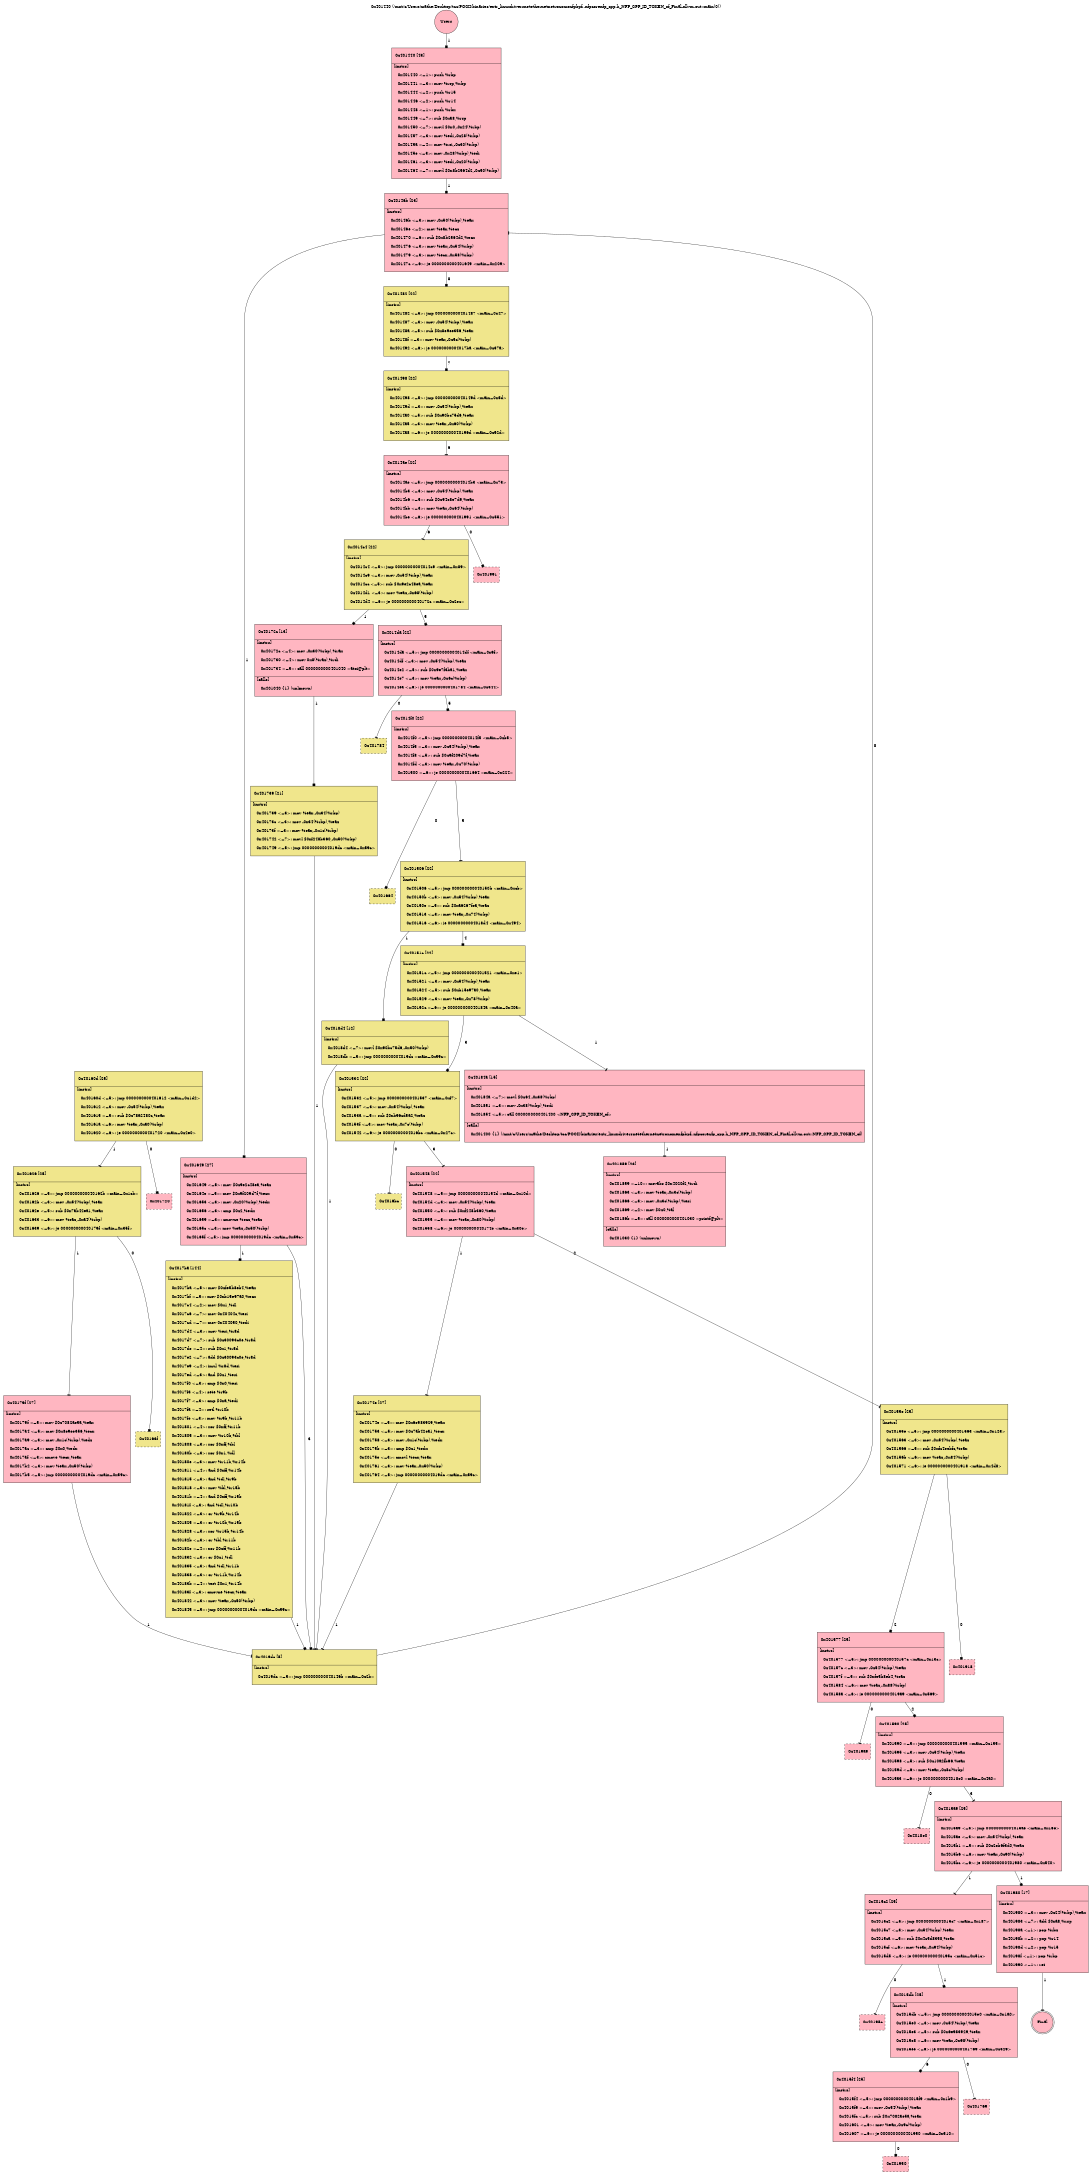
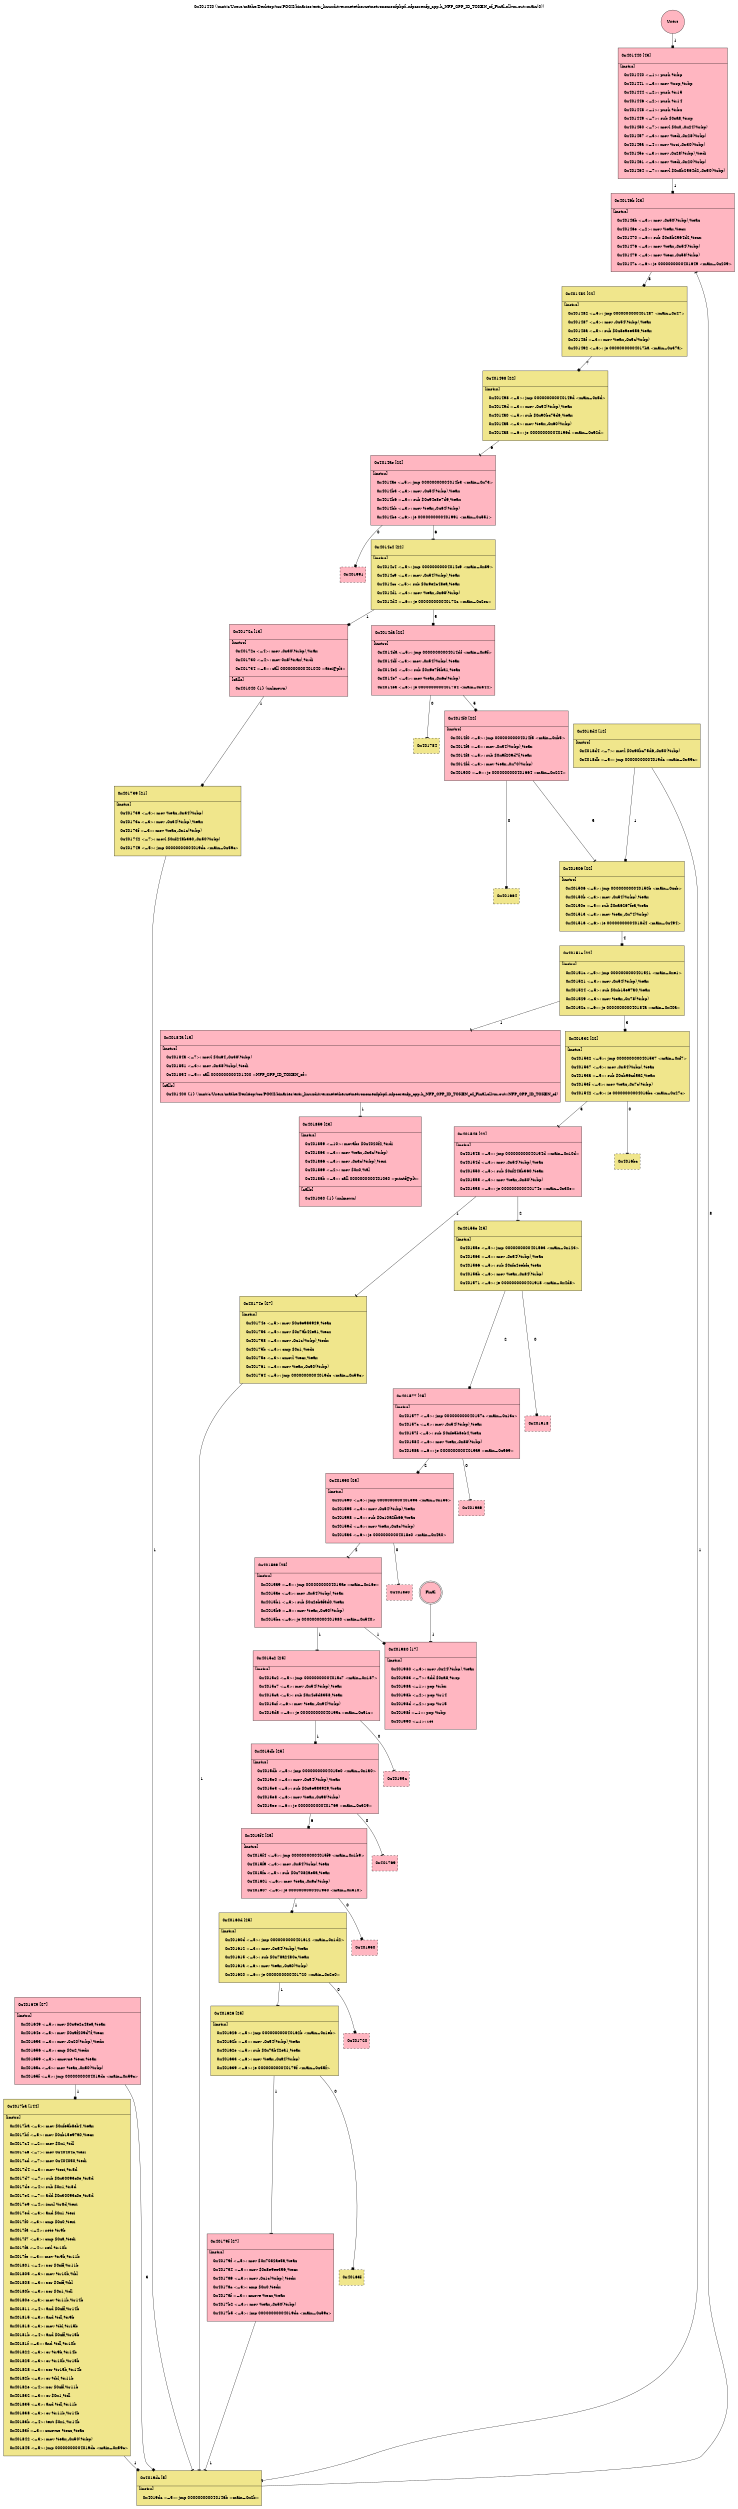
edge "0x40146b [23]" -> "0x401649 [27]": removed, label "1"
edge "0x401506 [22]" -> "0x4018d4 [12]": reversed
edge "0x401590 [25]" -> "0x4015a9 [25]": label " 3" -> " 2"
edge "0x4015f4 [25]" -> "0x40160d [25]": added, label "1"
edge "0x401980 [17]" -> "Final": reversed
